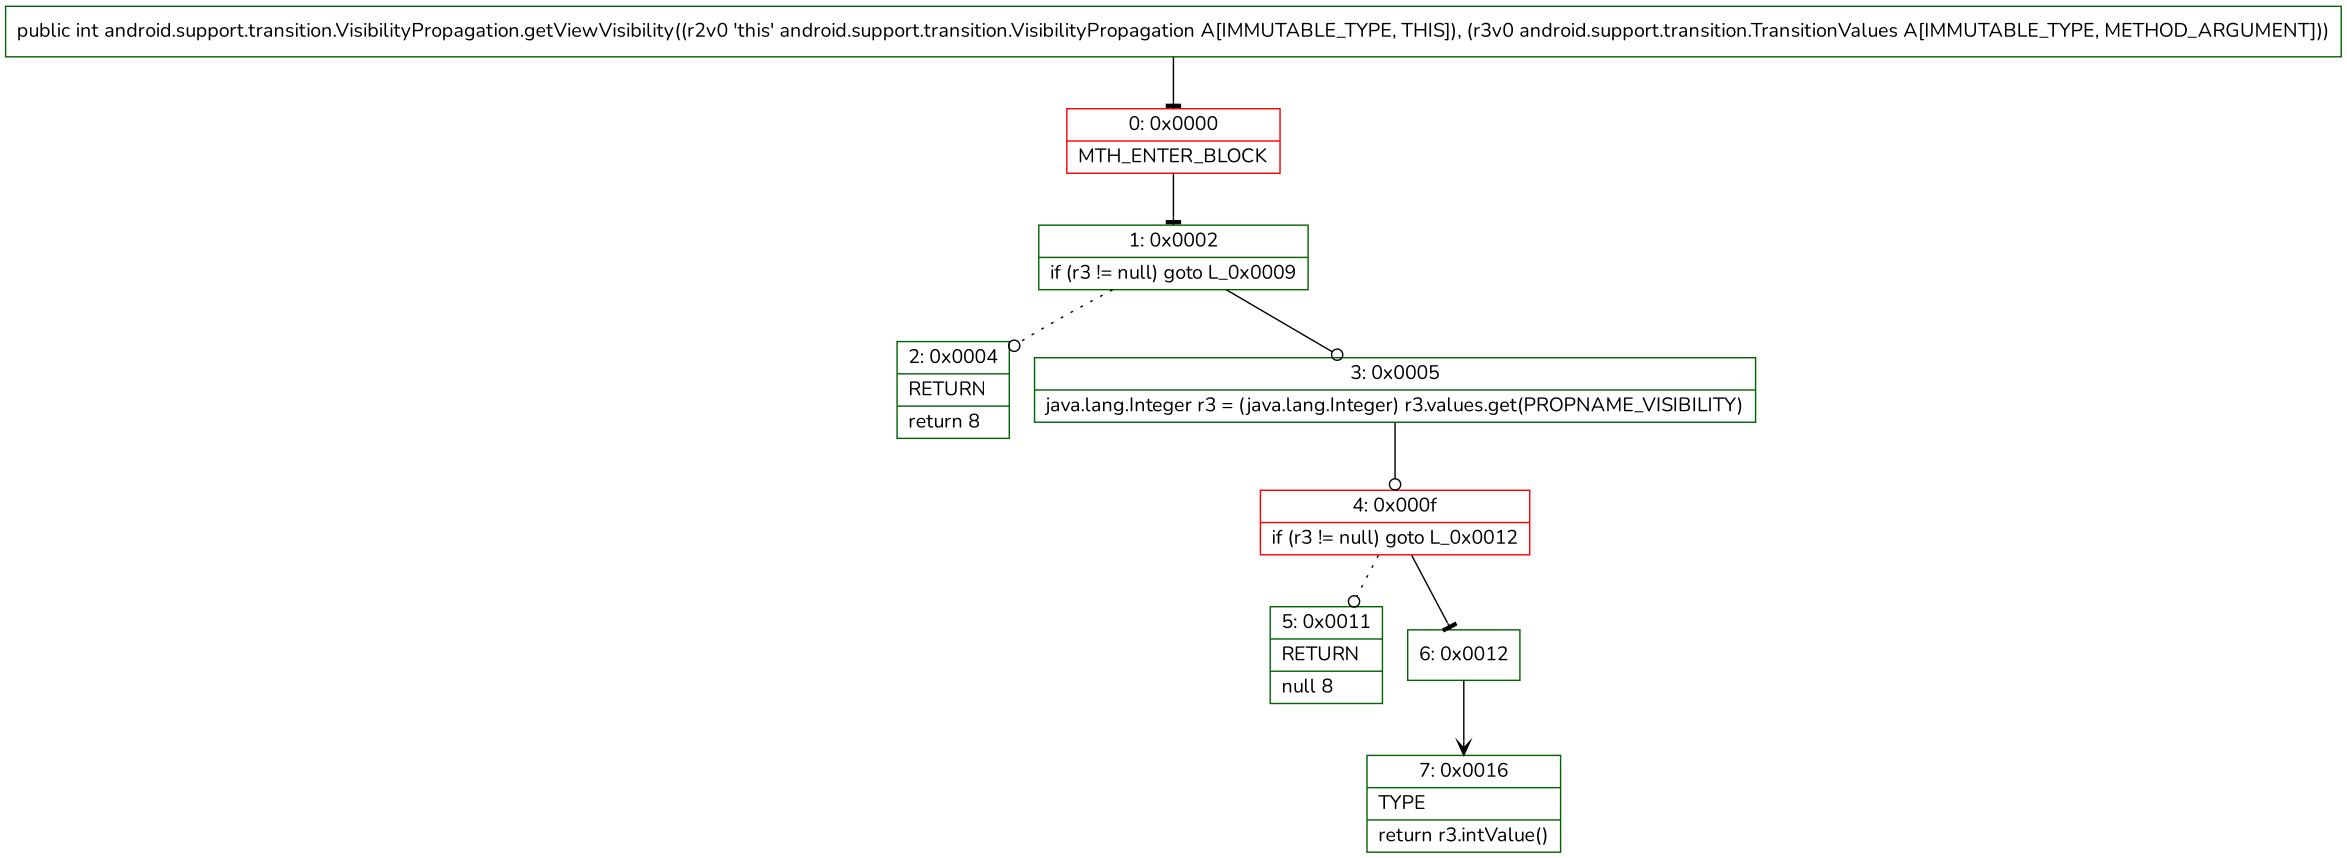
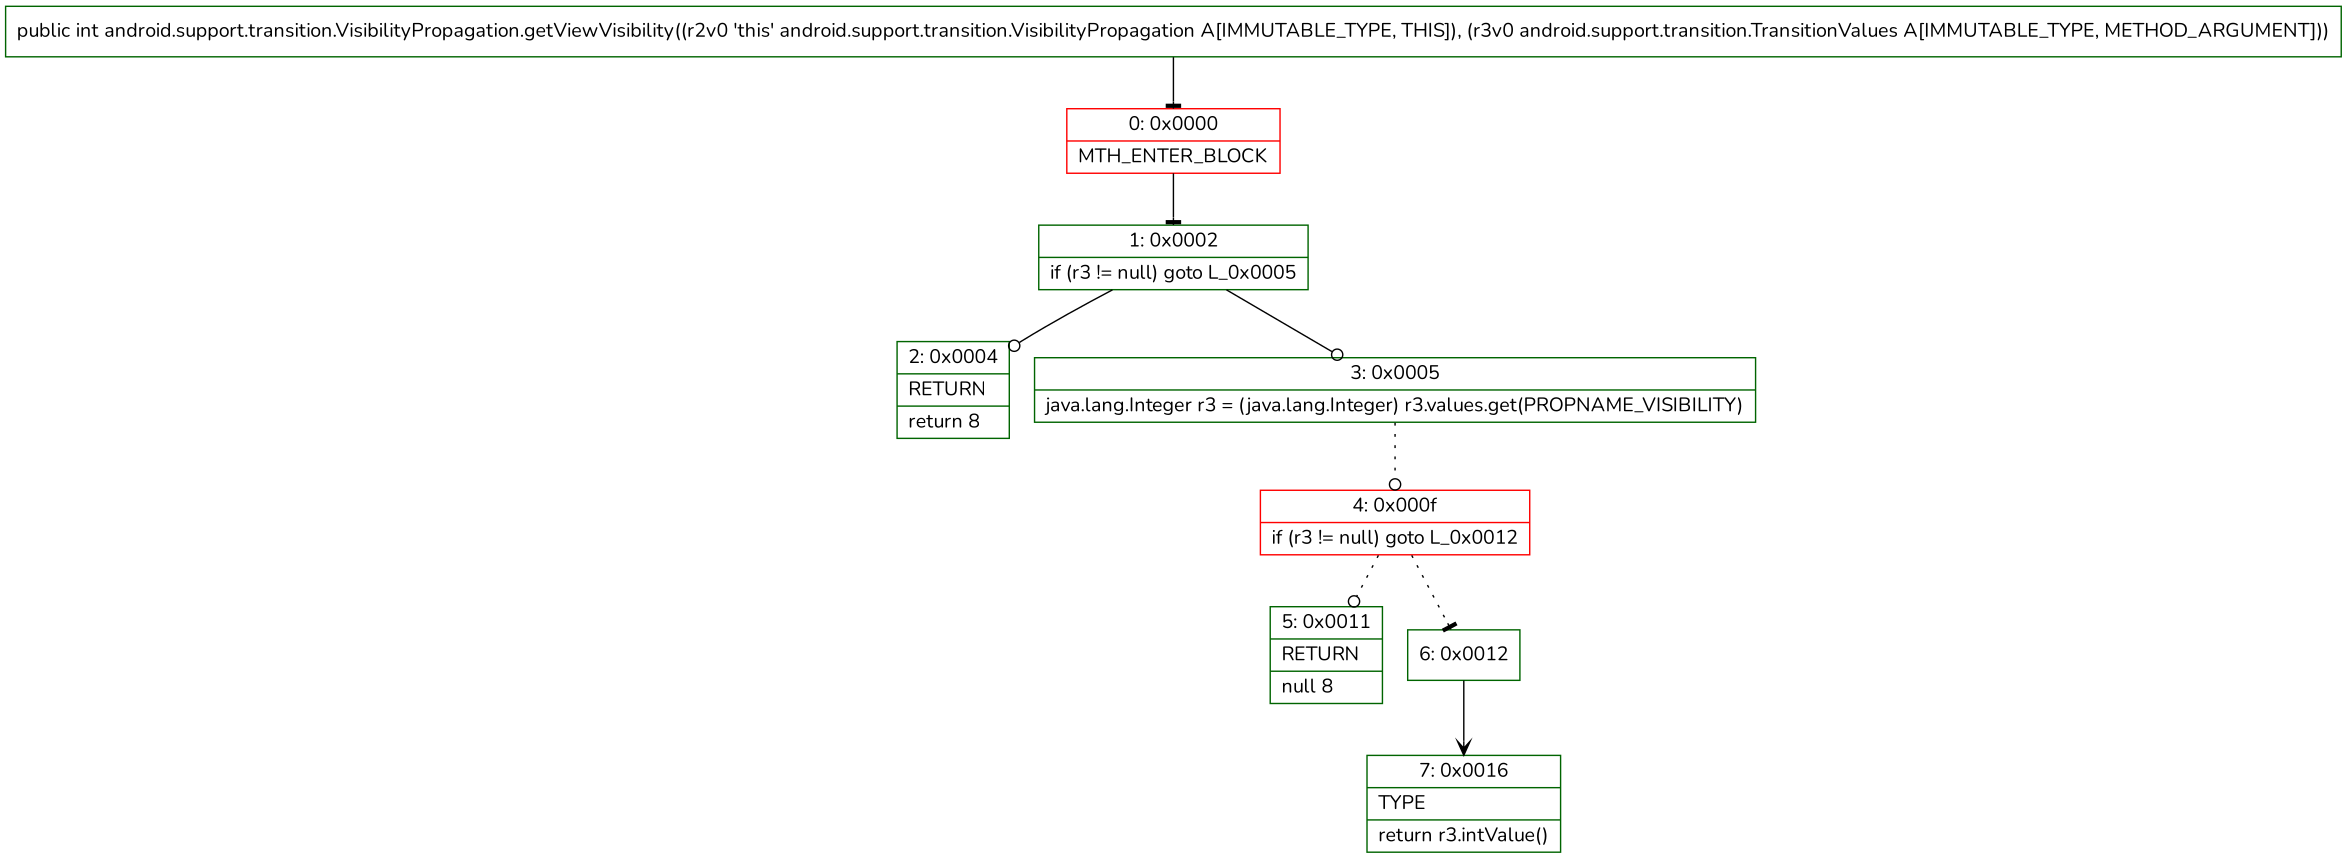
node "1: 0x0002": text "if (r3 != null) goto L_0x0009" -> "if (r3 != null) goto L_0x0005"
edge "1: 0x0002" -> "2: 0x0004": style dotted -> solid
edge "3: 0x0005" -> "4: 0x000f": style solid -> dotted
edge "4: 0x000f" -> "6: 0x0012": style solid -> dotted
